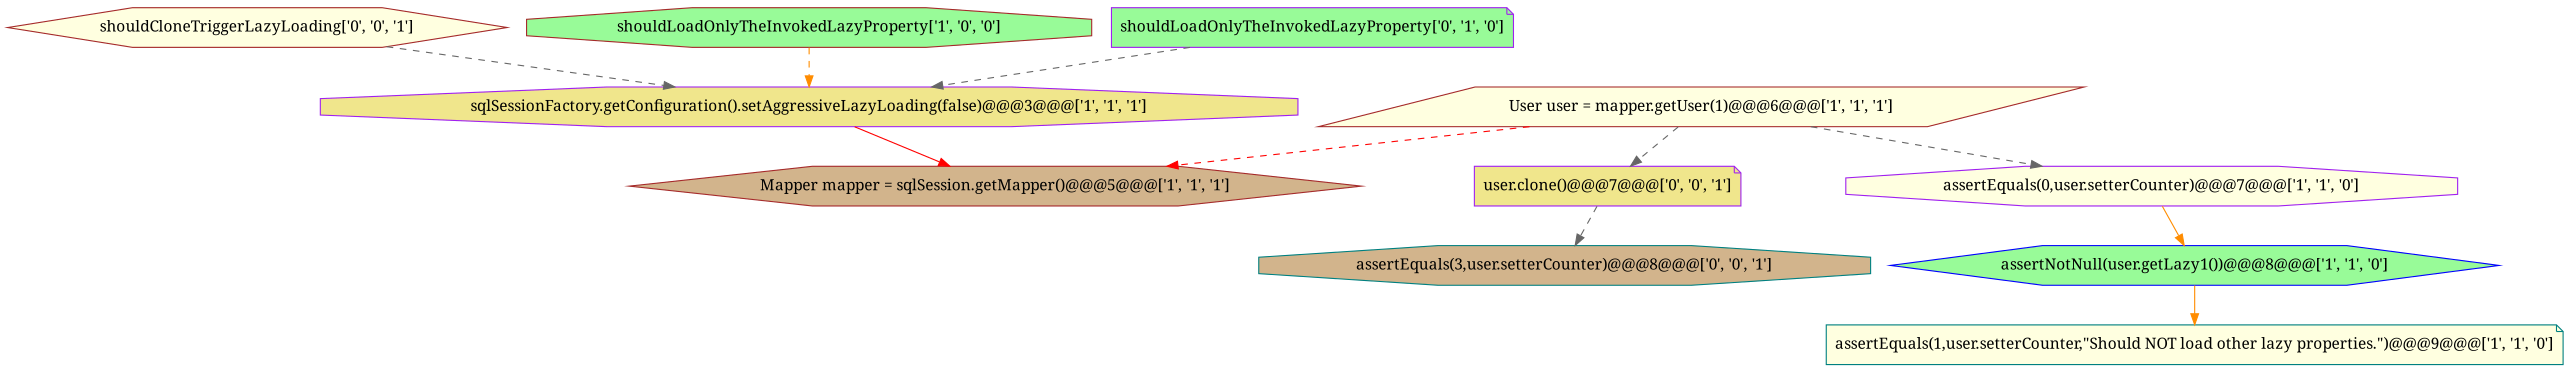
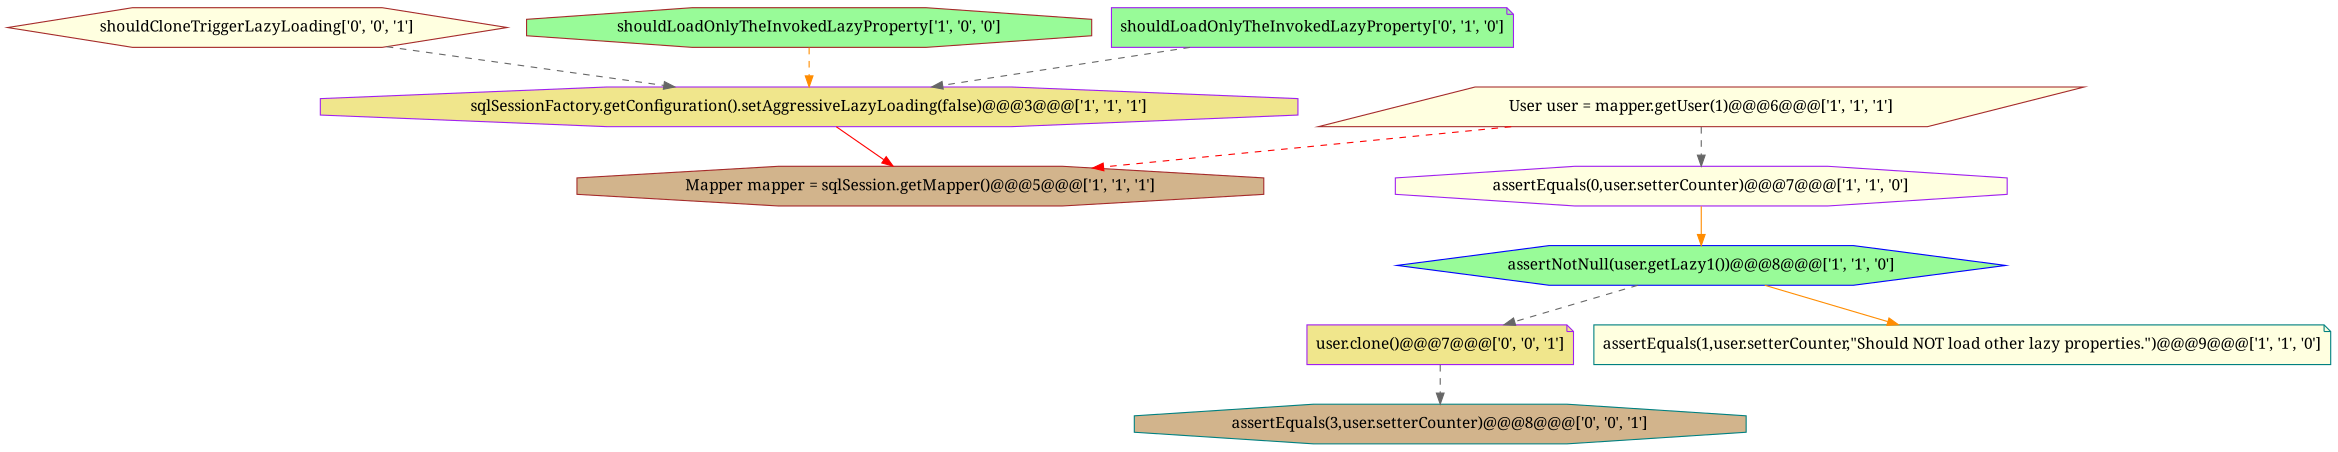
edge "User user = mapper.getUser(1)@@@6@@@['1', '1', '1']" -> "user.clone()@@@7@@@['0', '0', '1']": now "assertNotNull(user.getLazy1())@@@8@@@['1', '1', '0']" -> "user.clone()@@@7@@@['0', '0', '1']"
node "Mapper mapper = sqlSession.getMapper()@@@5@@@['1', '1', '1']": shape hexagon -> octagon
